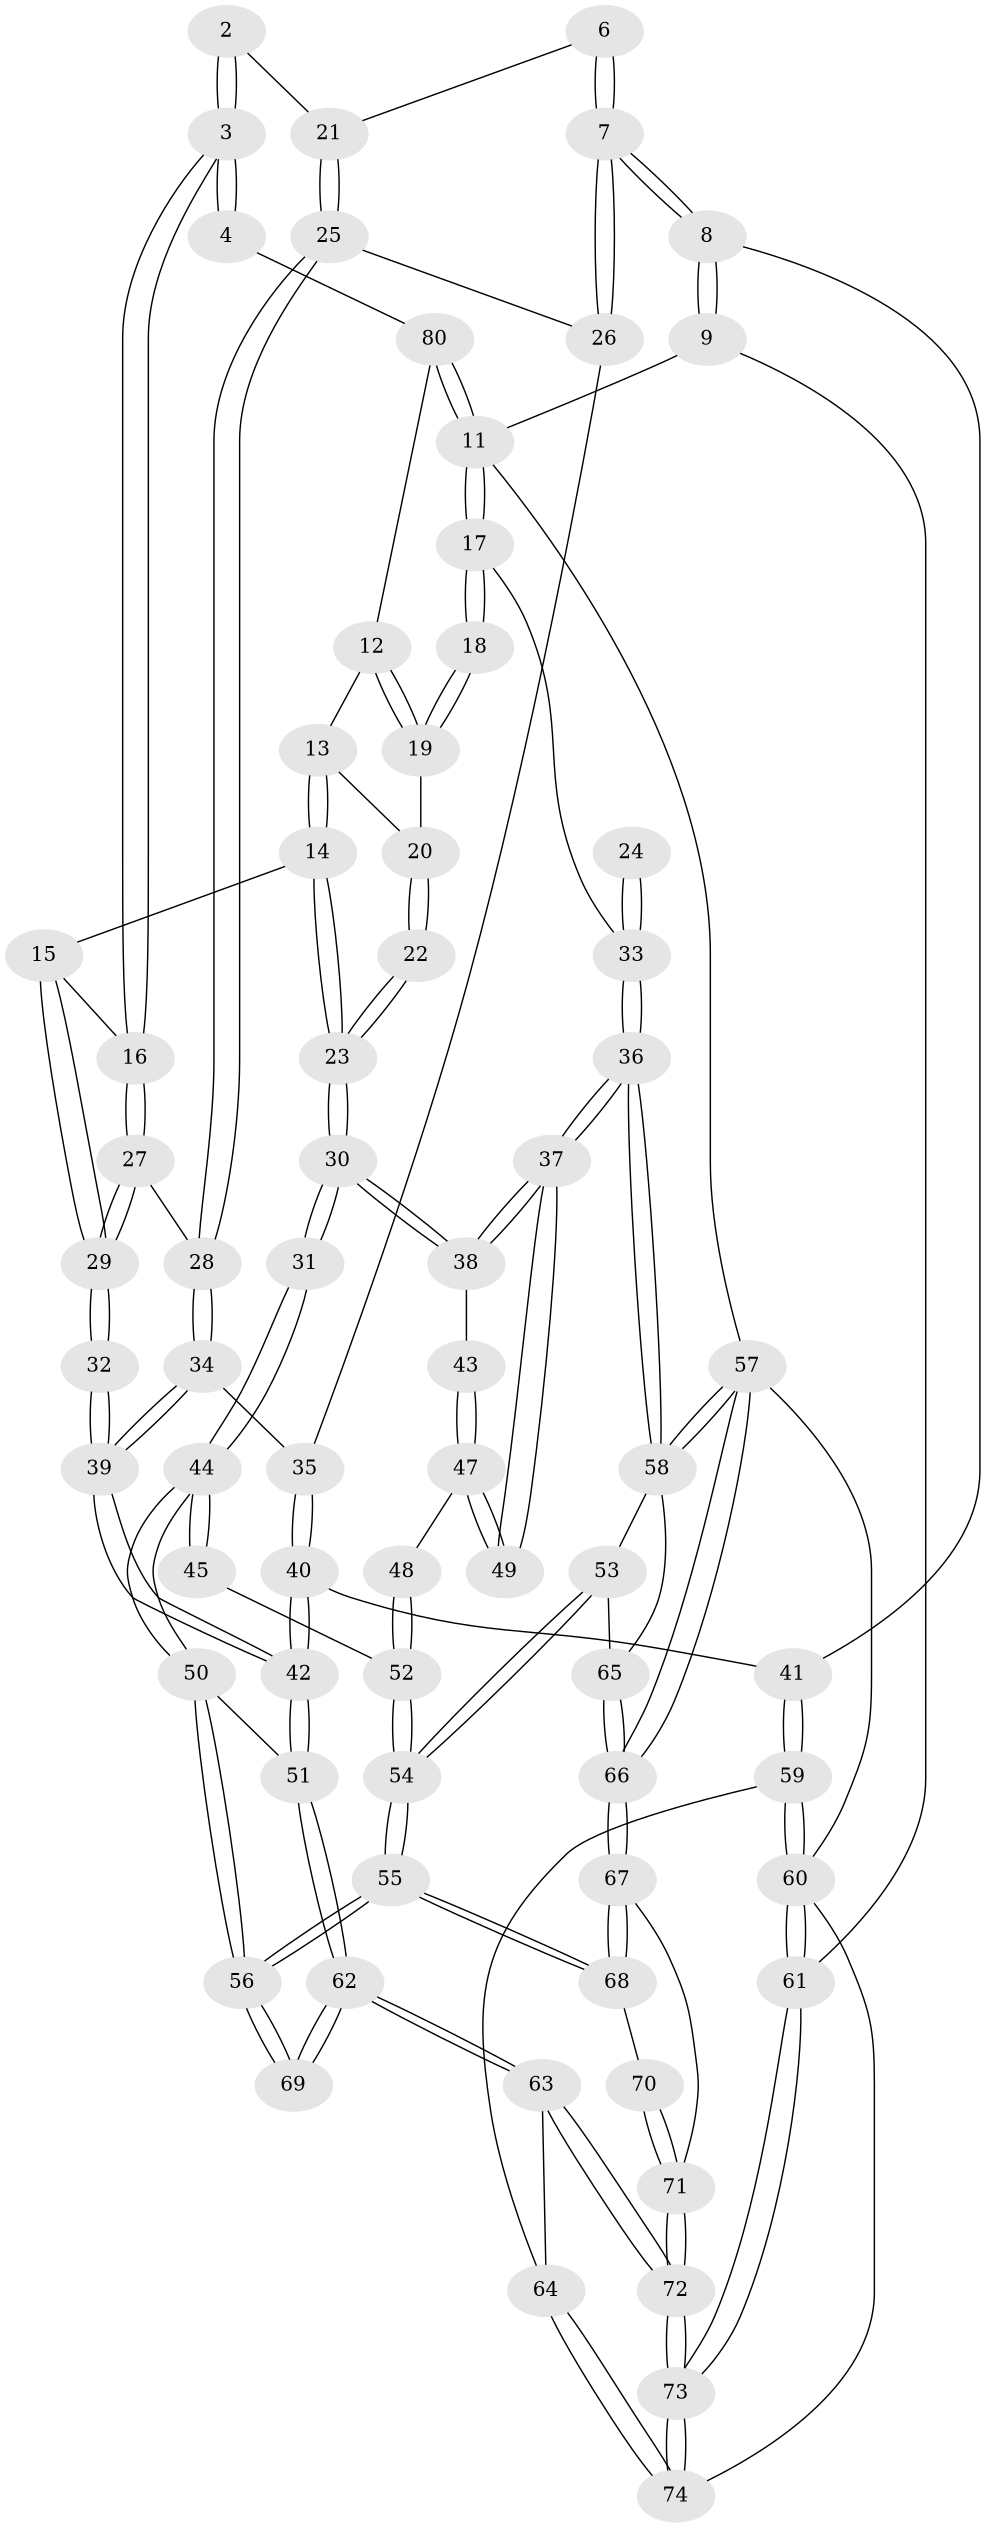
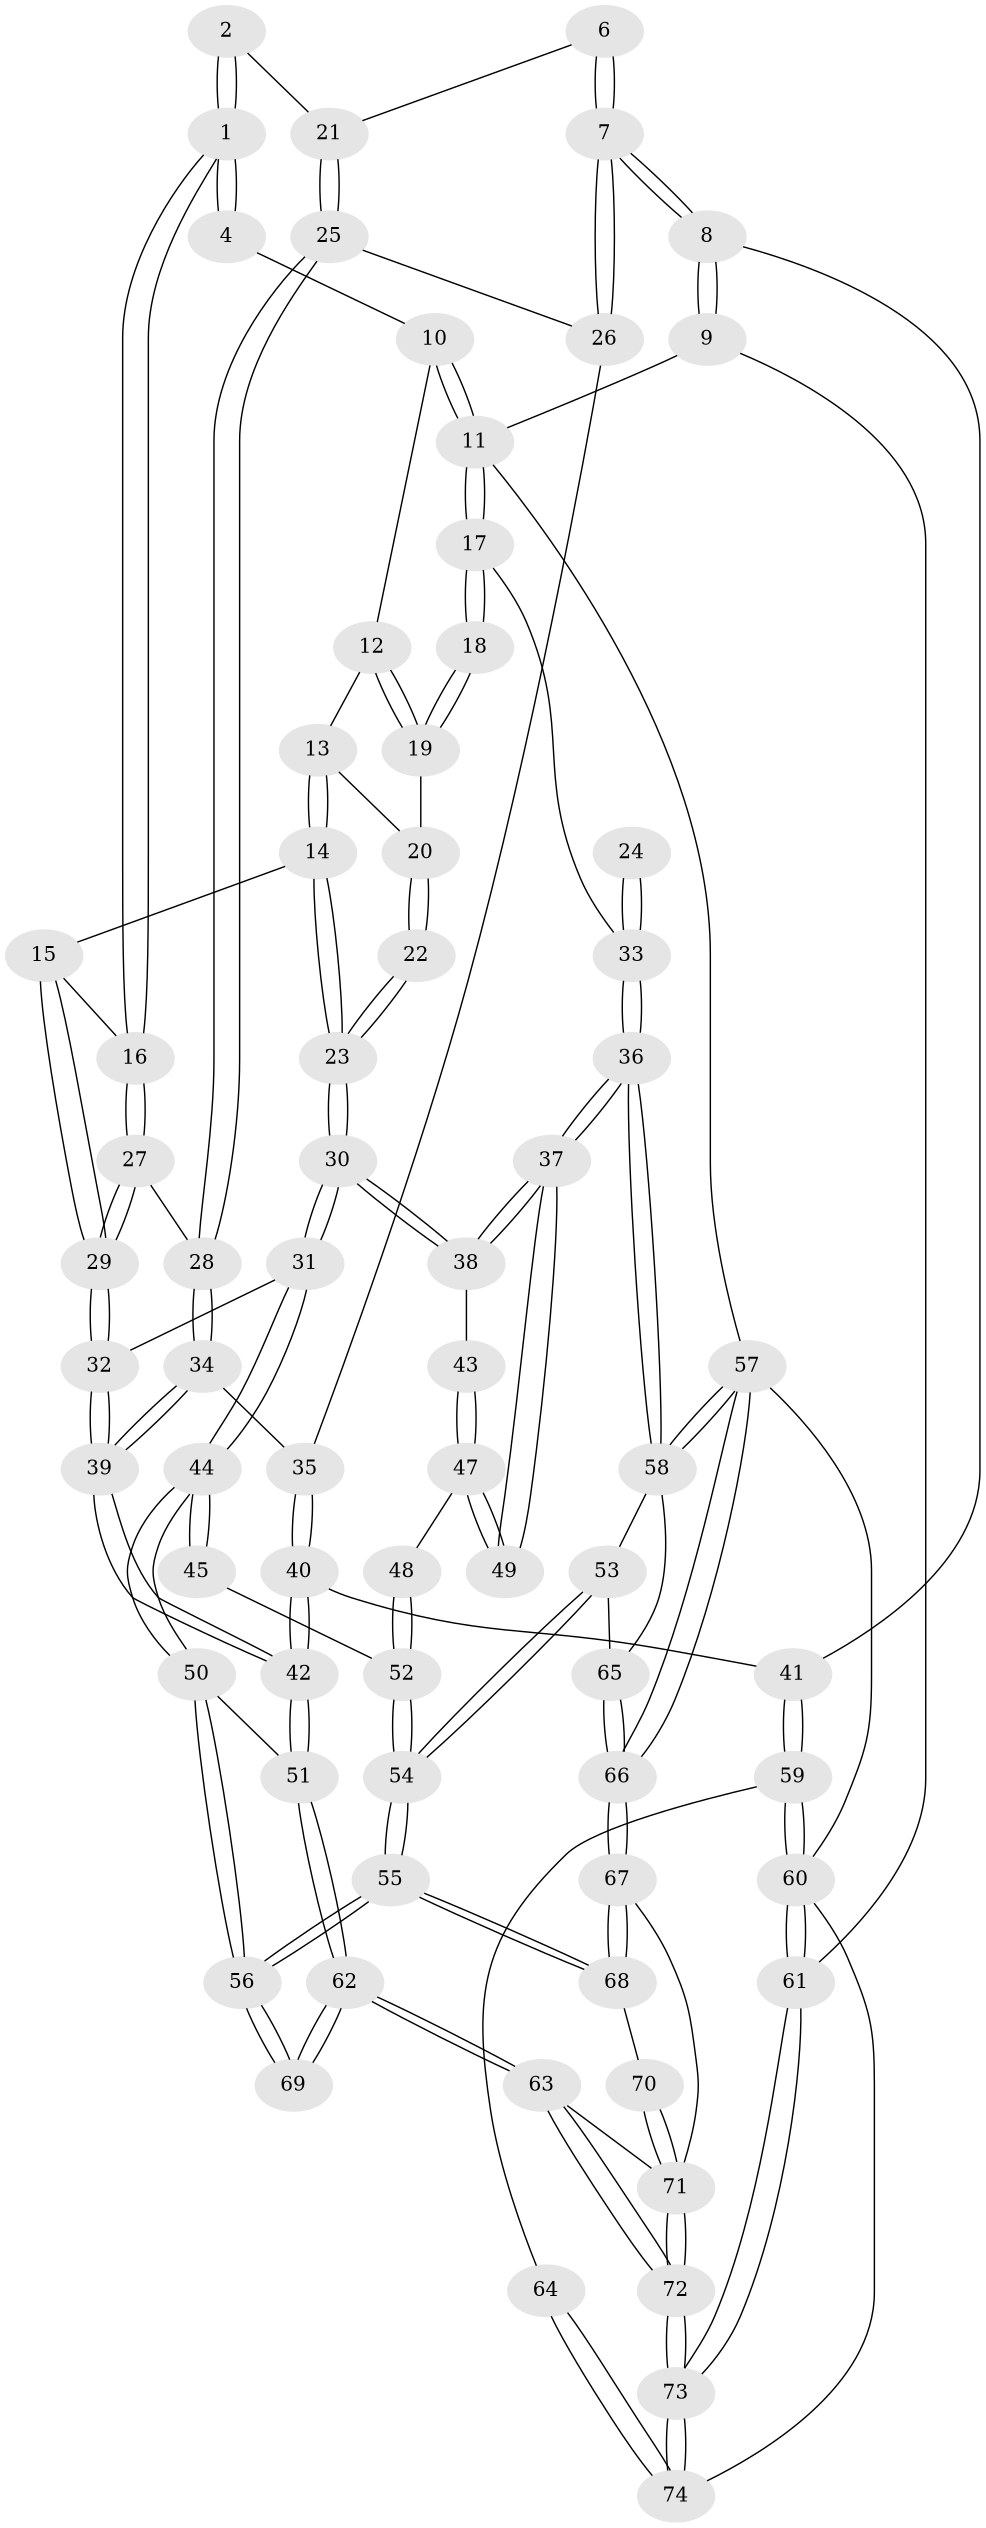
node "3": label "3" -> "1"
node "80": label "80" -> "10"
edge "31" -- "32": added
edge "63" -- "64": now "63" -- "71"
